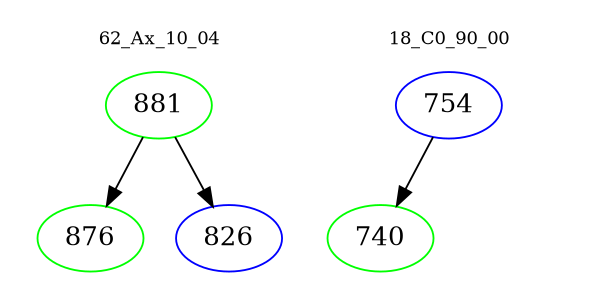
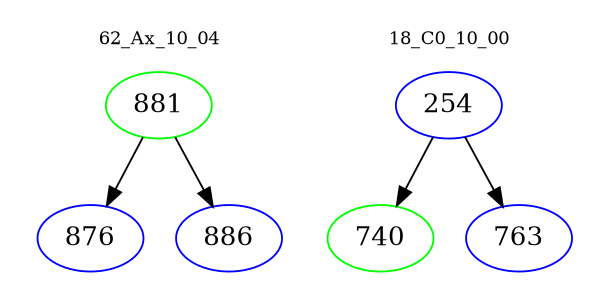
cluster "18_C0_90_00": label "18_C0_90_00" -> "18_C0_10_00"
node "754": label "754" -> "254"
node "876": color green -> blue
node "826": label "826" -> "886"
node "763": added
